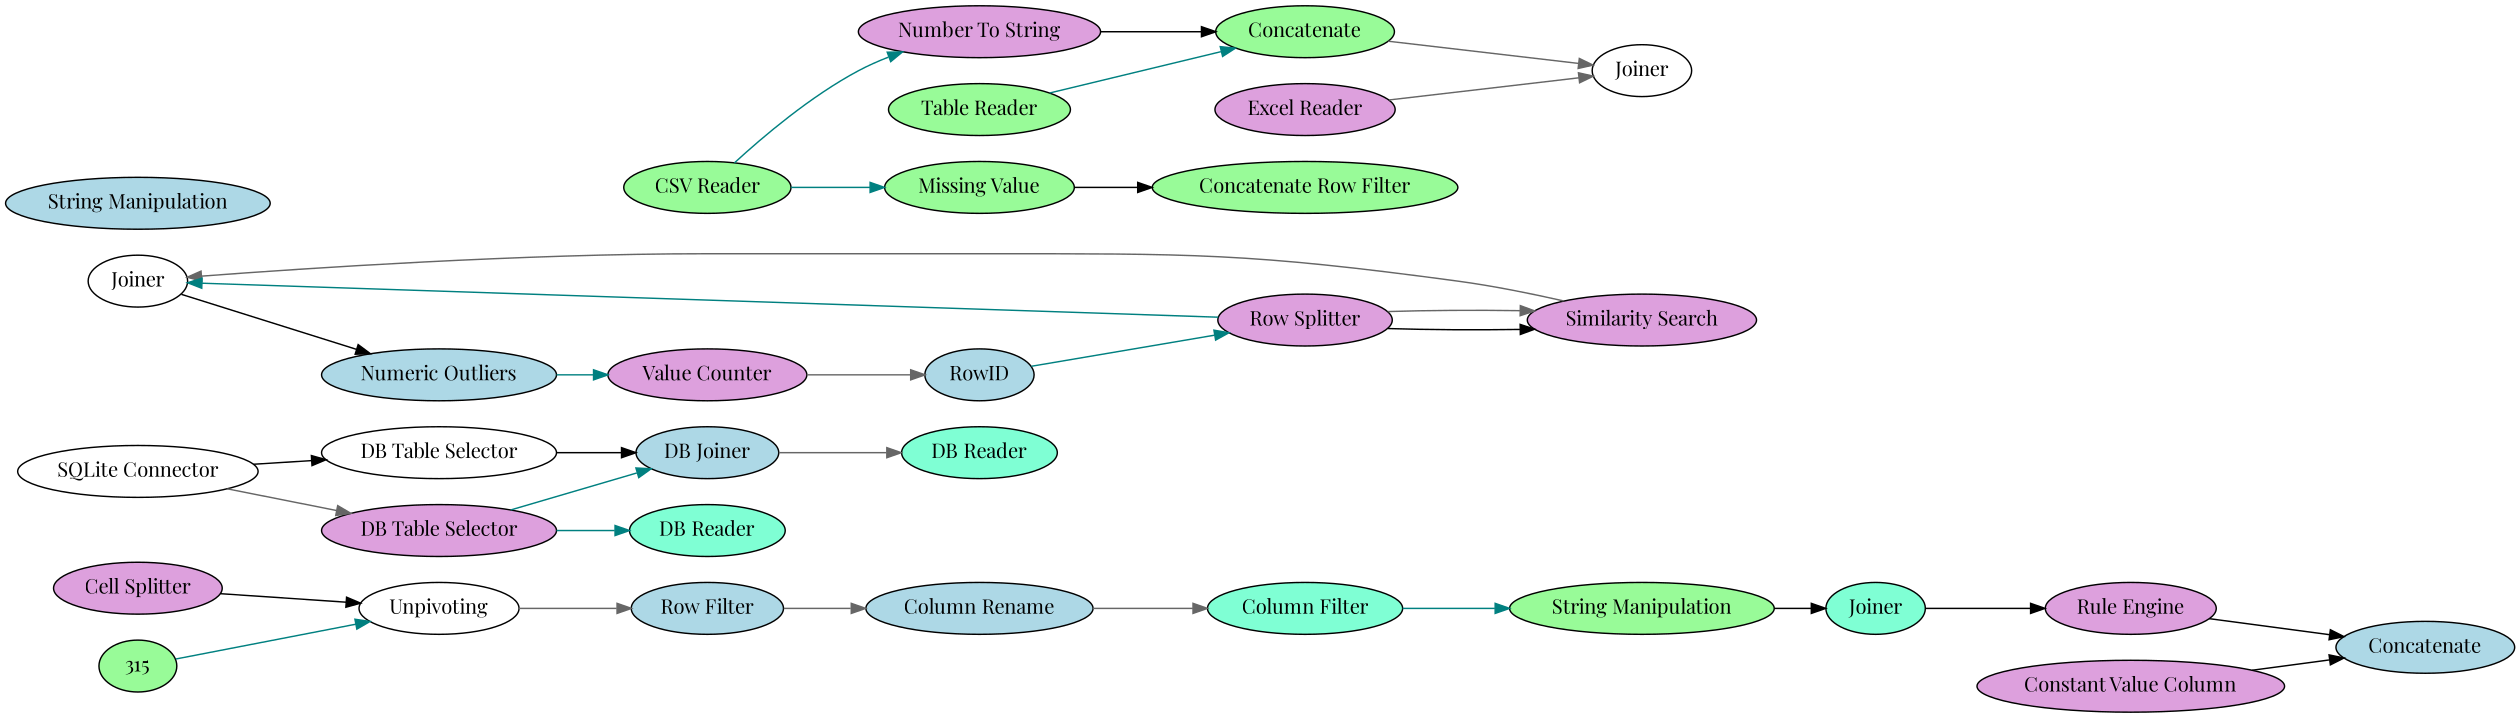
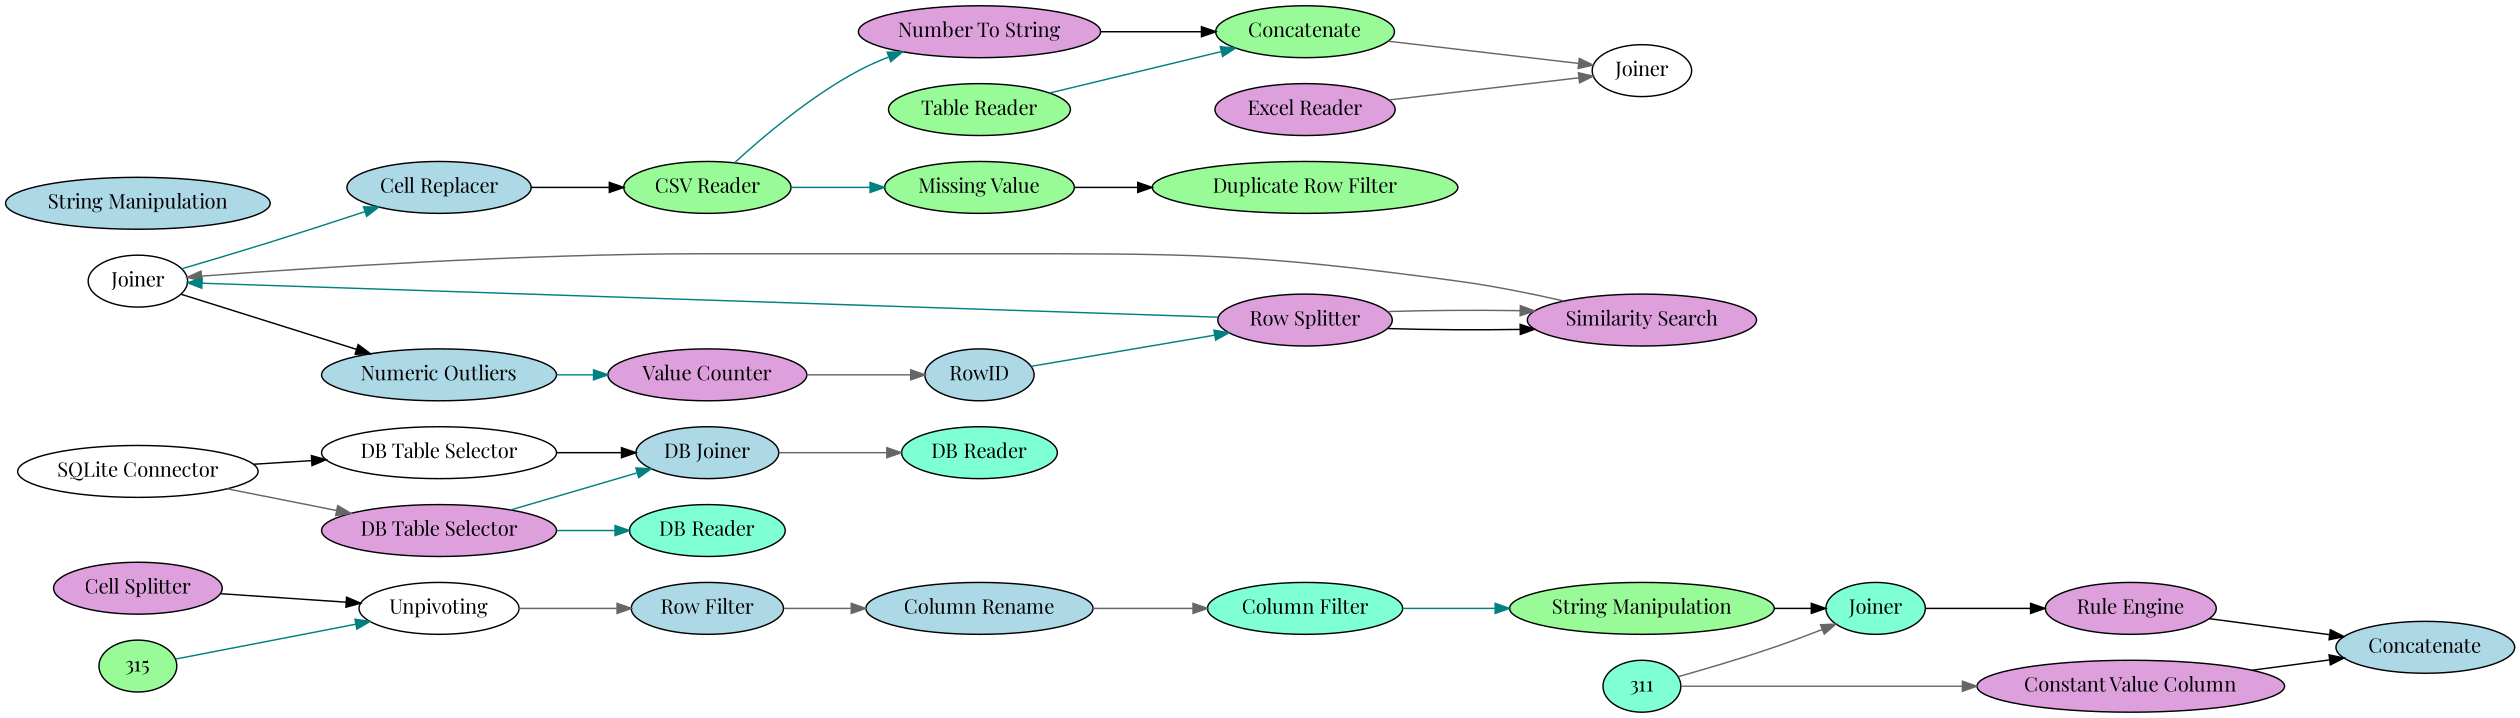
node "Cell Replacer": added
node "Concatenate Row Filter": label "Concatenate Row Filter" -> "Duplicate Row Filter"
node "311": added
